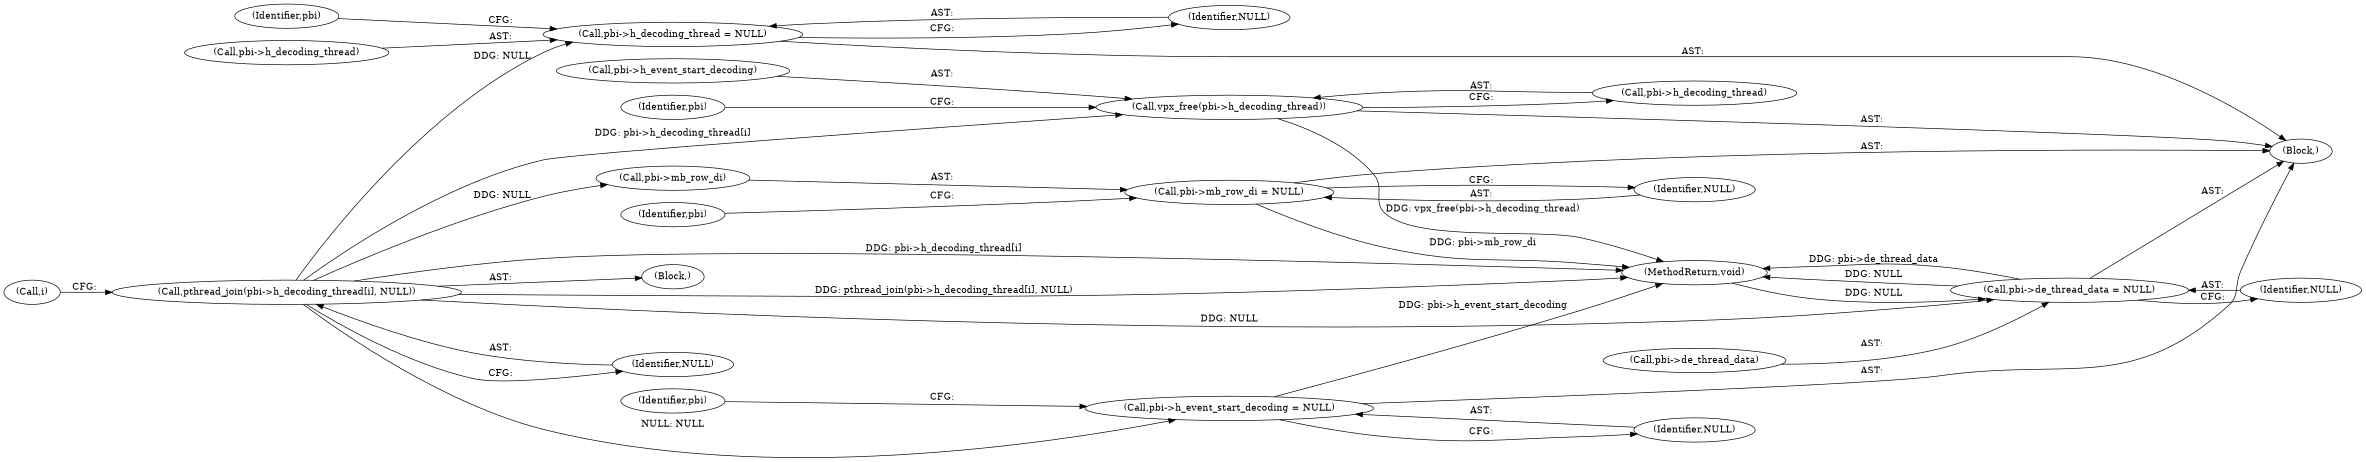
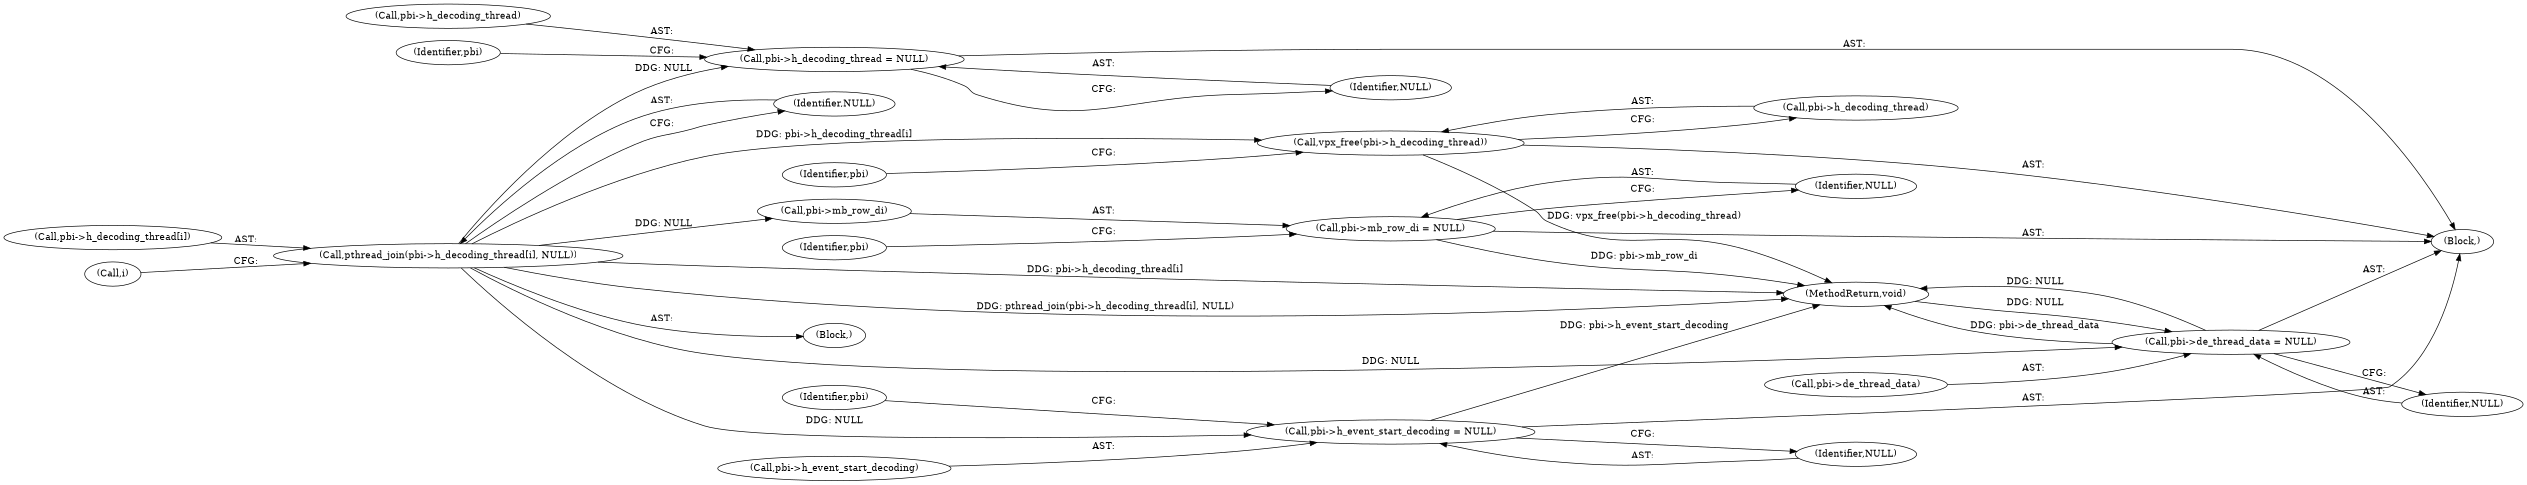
edge "(Call,pbi->h_event_start_decoding)" -> "(Call,vpx_free(pbi->h_decoding_thread))": now "(Call,pbi->h_event_start_decoding)" -> "(Call,pbi->h_event_start_decoding = NULL)"
node "(Call,pbi->h_decoding_thread[i])": added
edge "(Call,pthread_join(pbi->h_decoding_thread[i], NULL))" -> "(Call,pbi->h_event_start_decoding = NULL)": label "NULL: NULL" -> "DDG: NULL"
